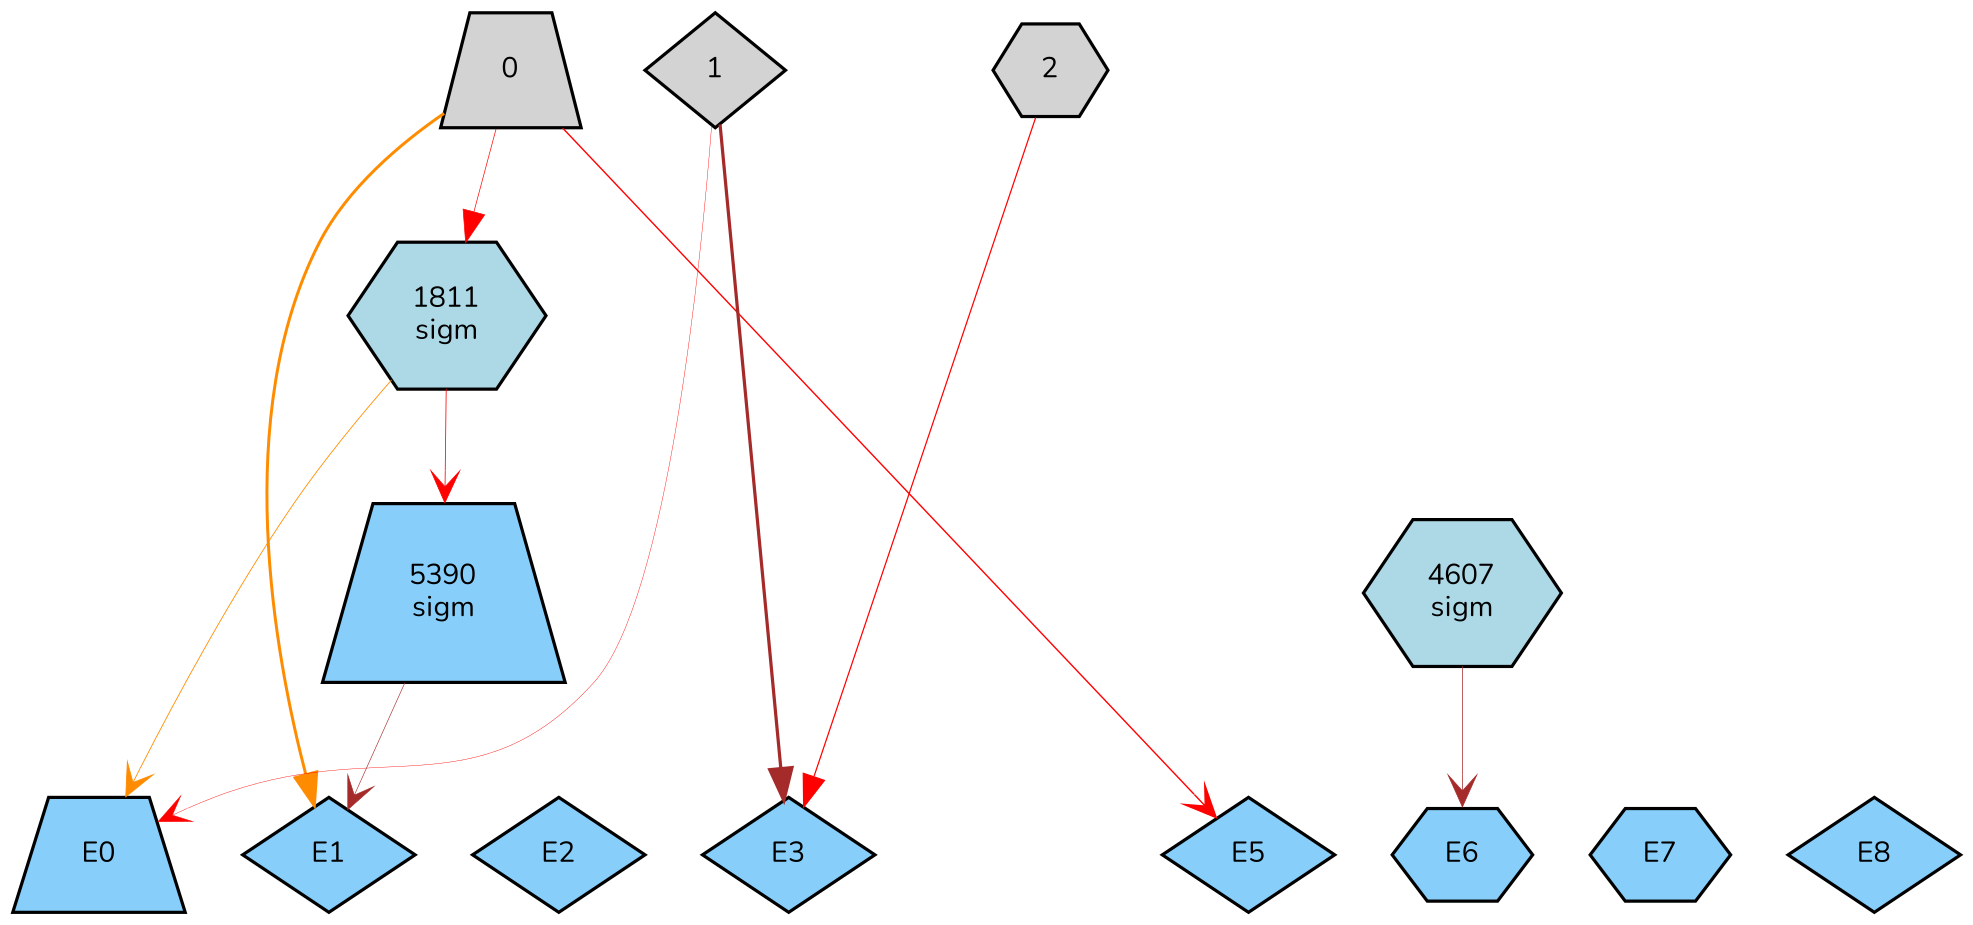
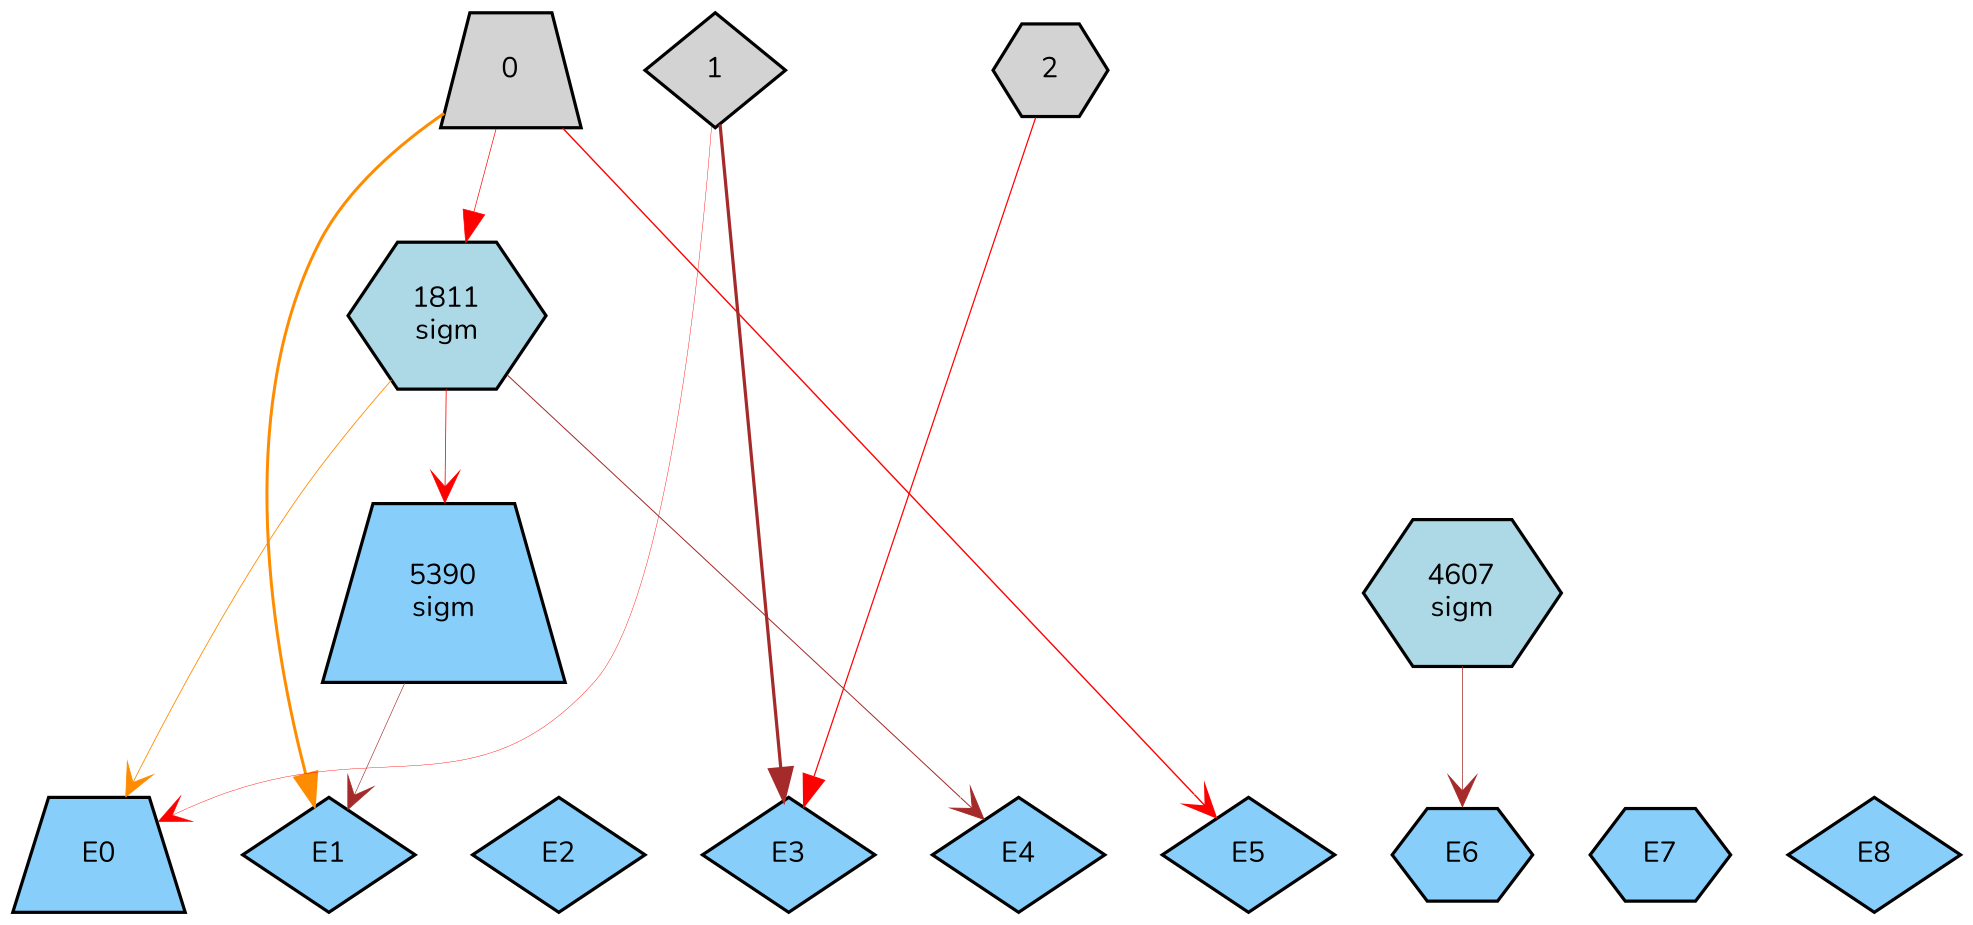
node "E4": added
